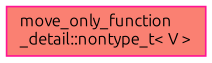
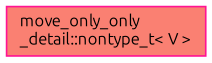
node "move_only_function _detail::nontype_t< V >": label "move_only_function _detail::nontype_t< V >" -> "move_only_only _detail::nontype_t< V >"
